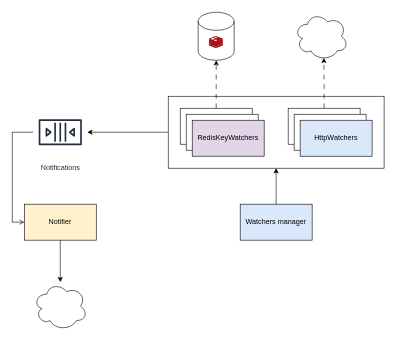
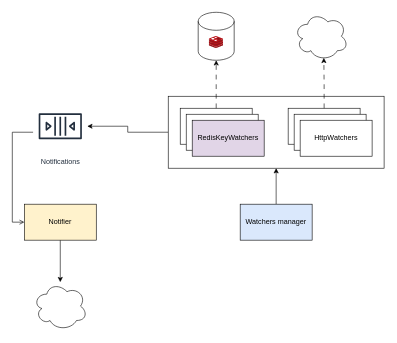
node "Notifications": moved (60, 132) -> (60, 126)
node "HttpWatchers": fillcolor #dae8fc -> #ffffff
